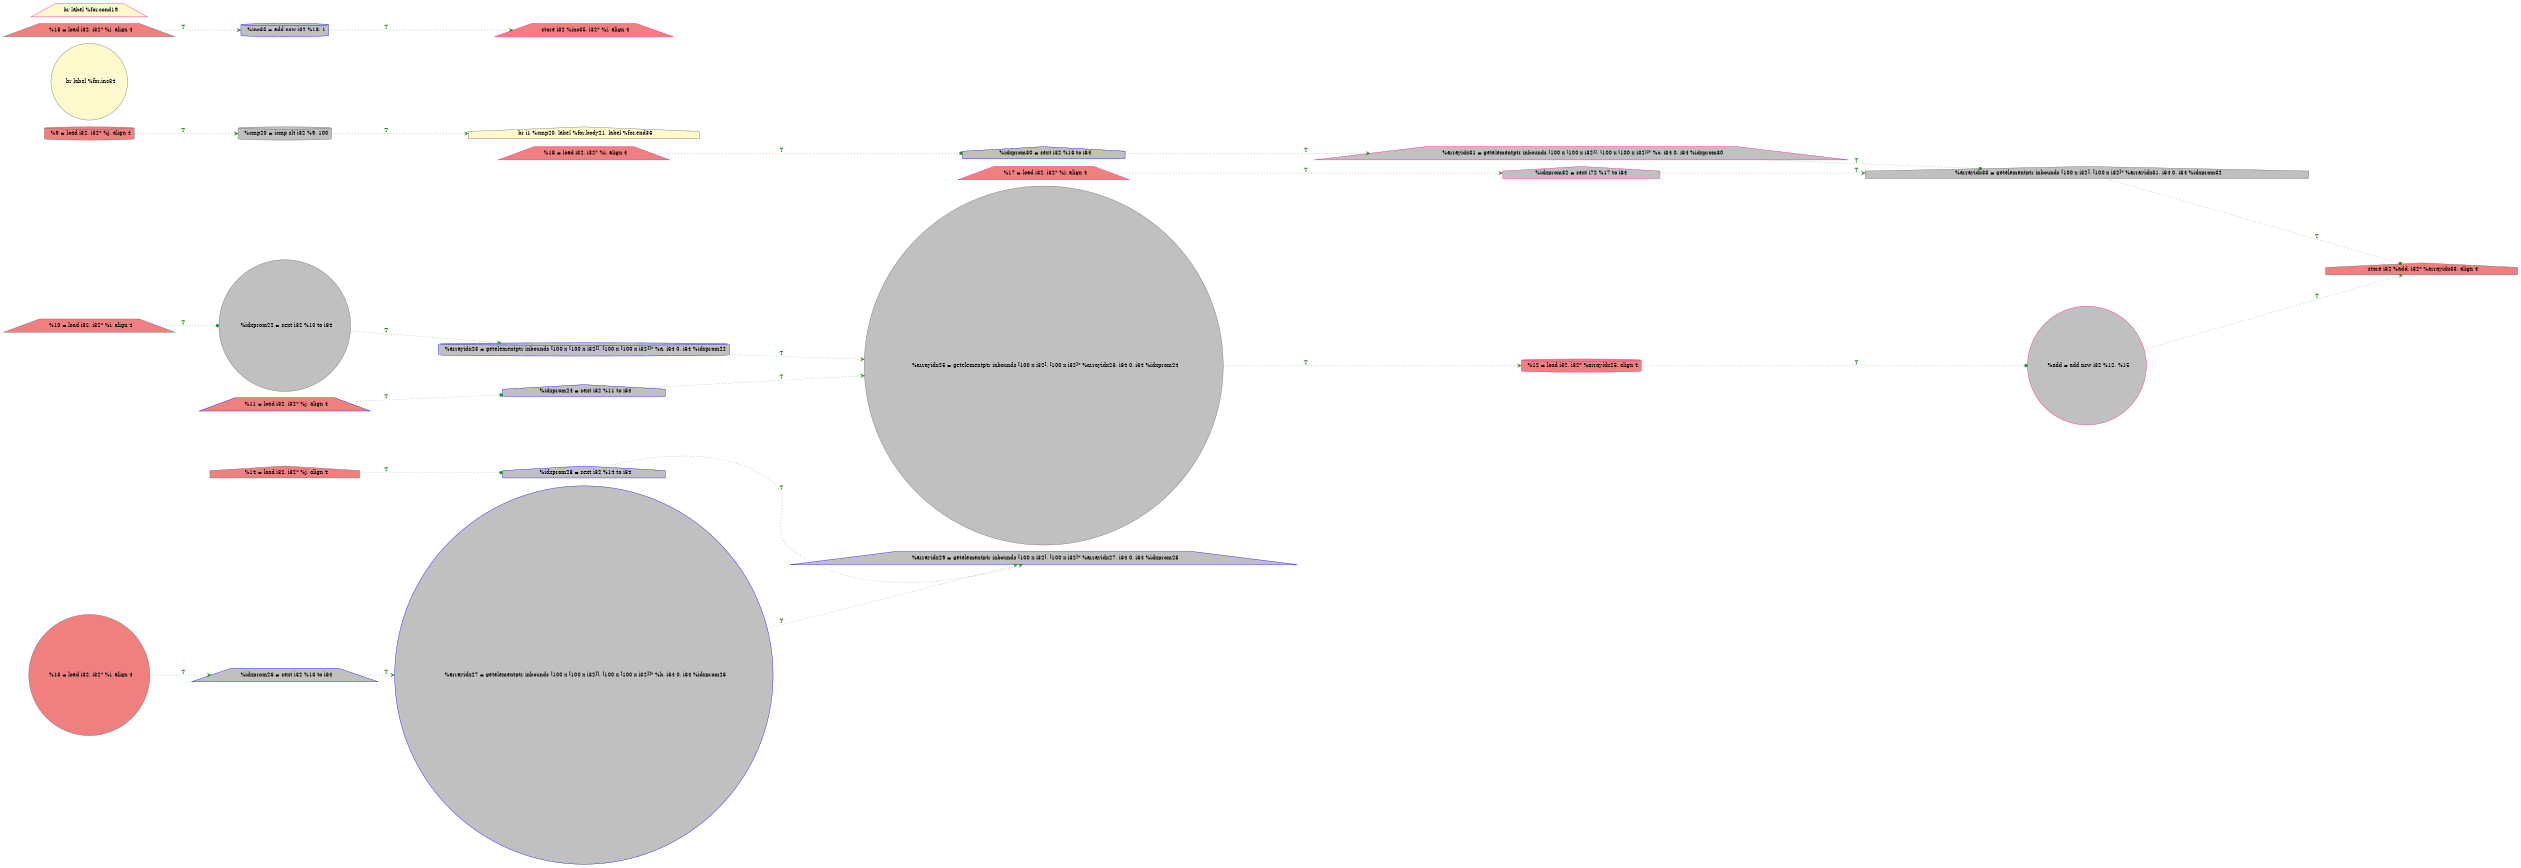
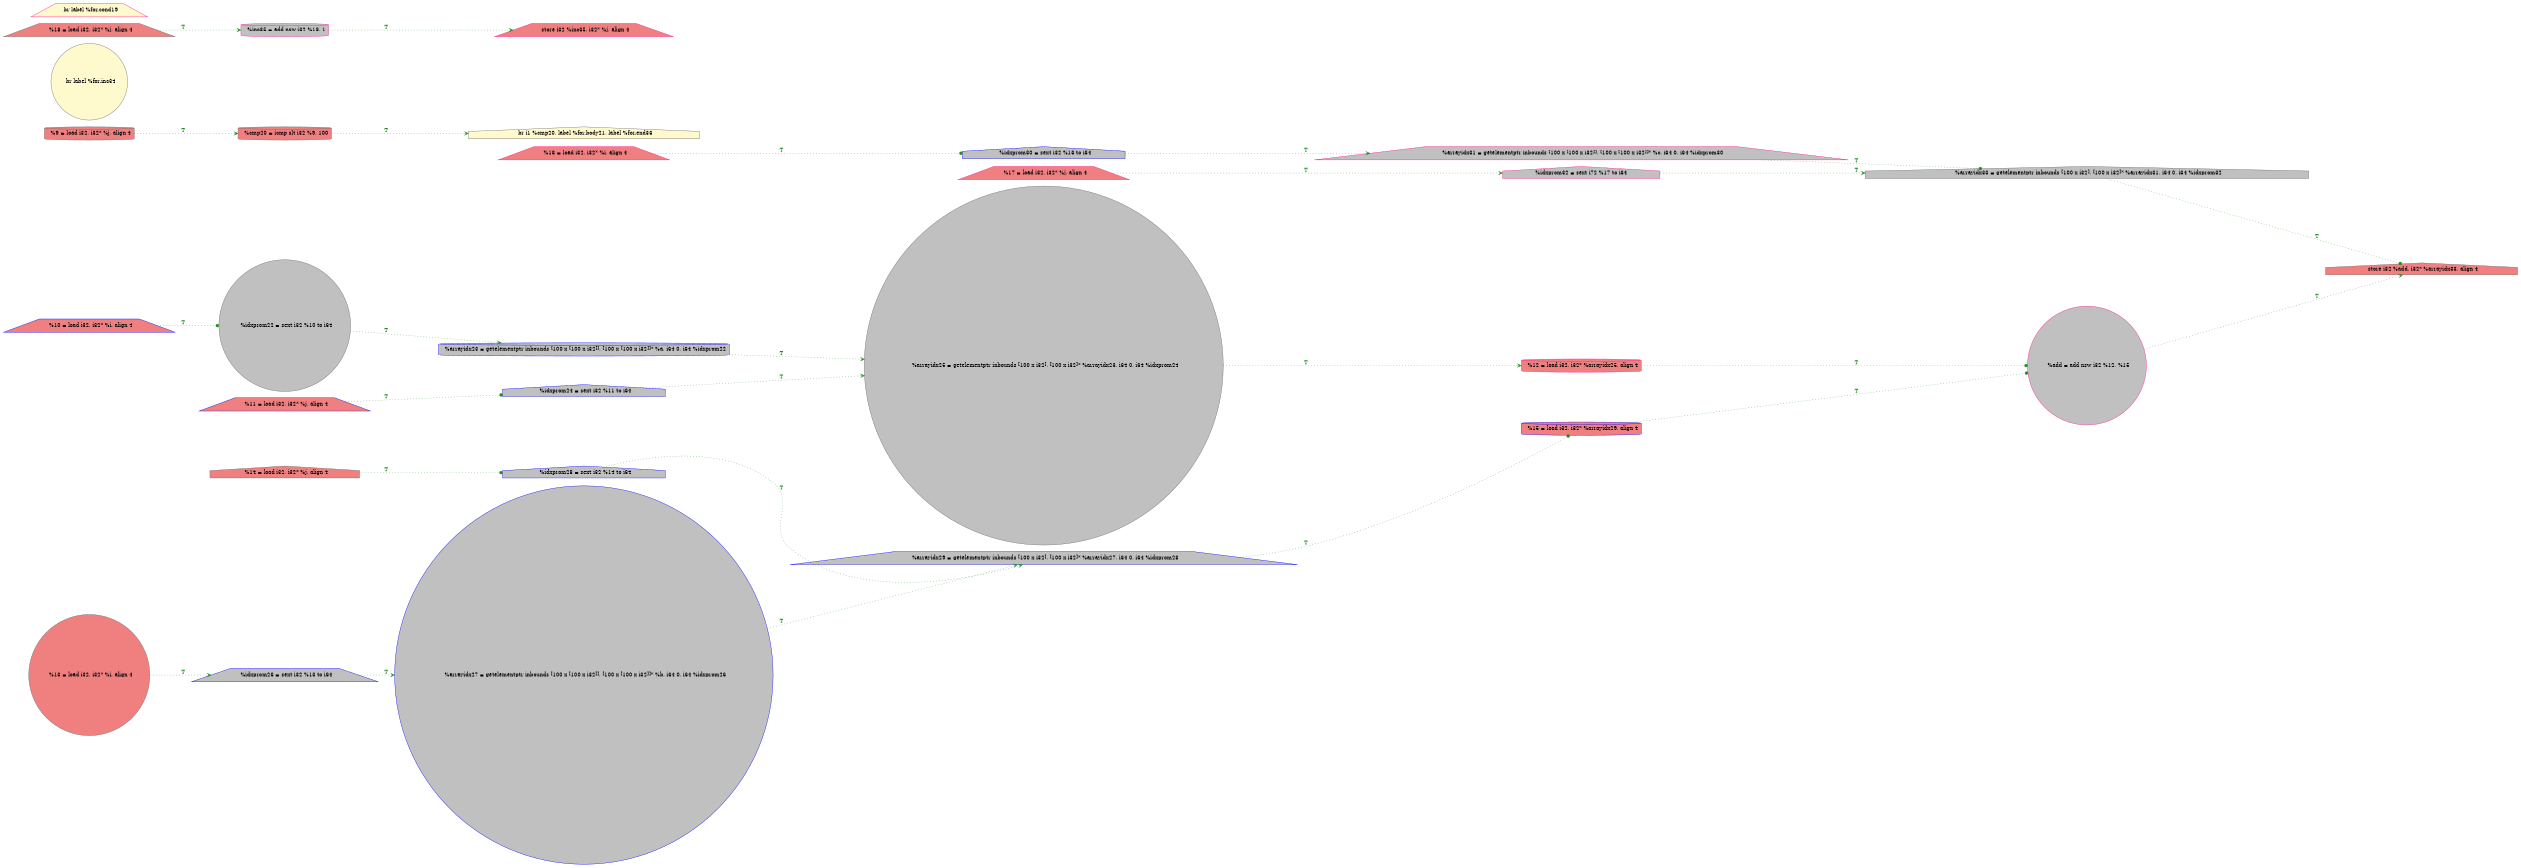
node "%inc35 = add nsw i32 %18, 1": color blue -> deeppink
node "%cmp20 = icmp slt i32 %9, 100": fillcolor grey -> lightcoral
node "%10 = load i32, i32* %i, align 4": color gray40 -> blue
node "%15 = load i32, i32* %arrayidx29, align 4": added
